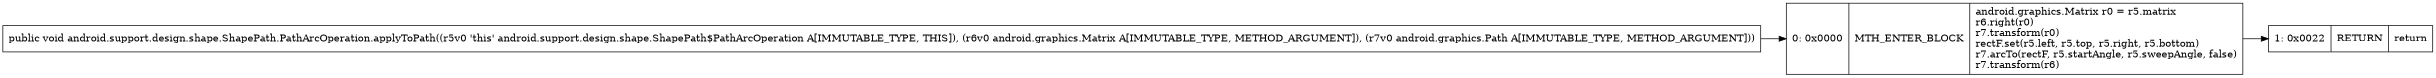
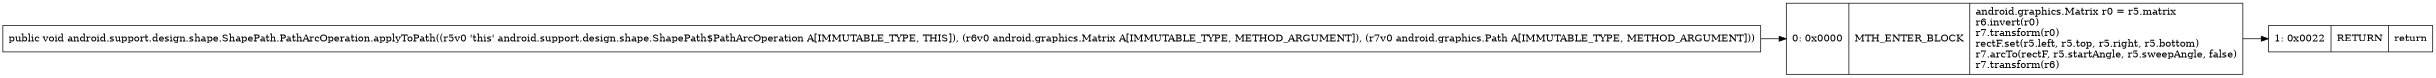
node "0: 0x0000": text "r6.right(r0)" -> "r6.invert(r0)"
